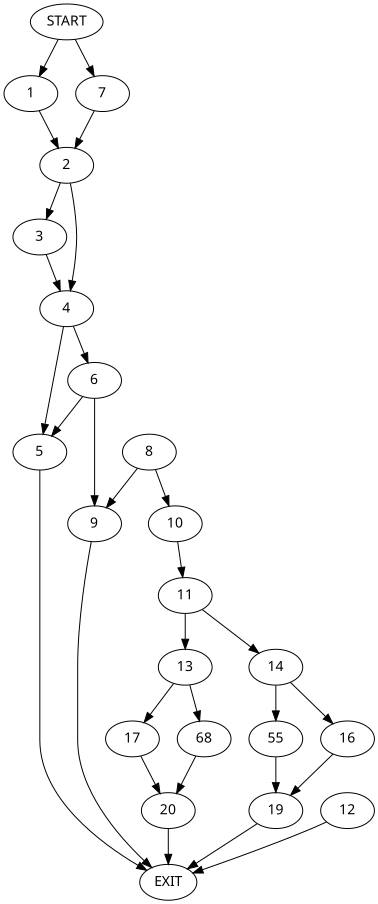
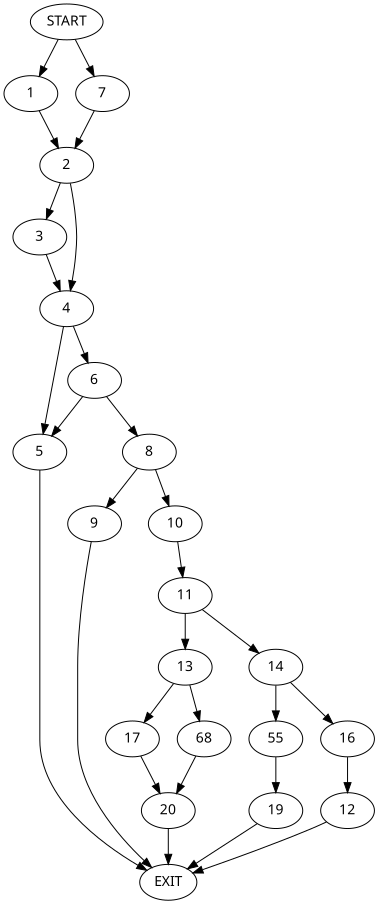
edge "6" -> "9": now "6" -> "8"
edge "16" -> "19": now "16" -> "12"
